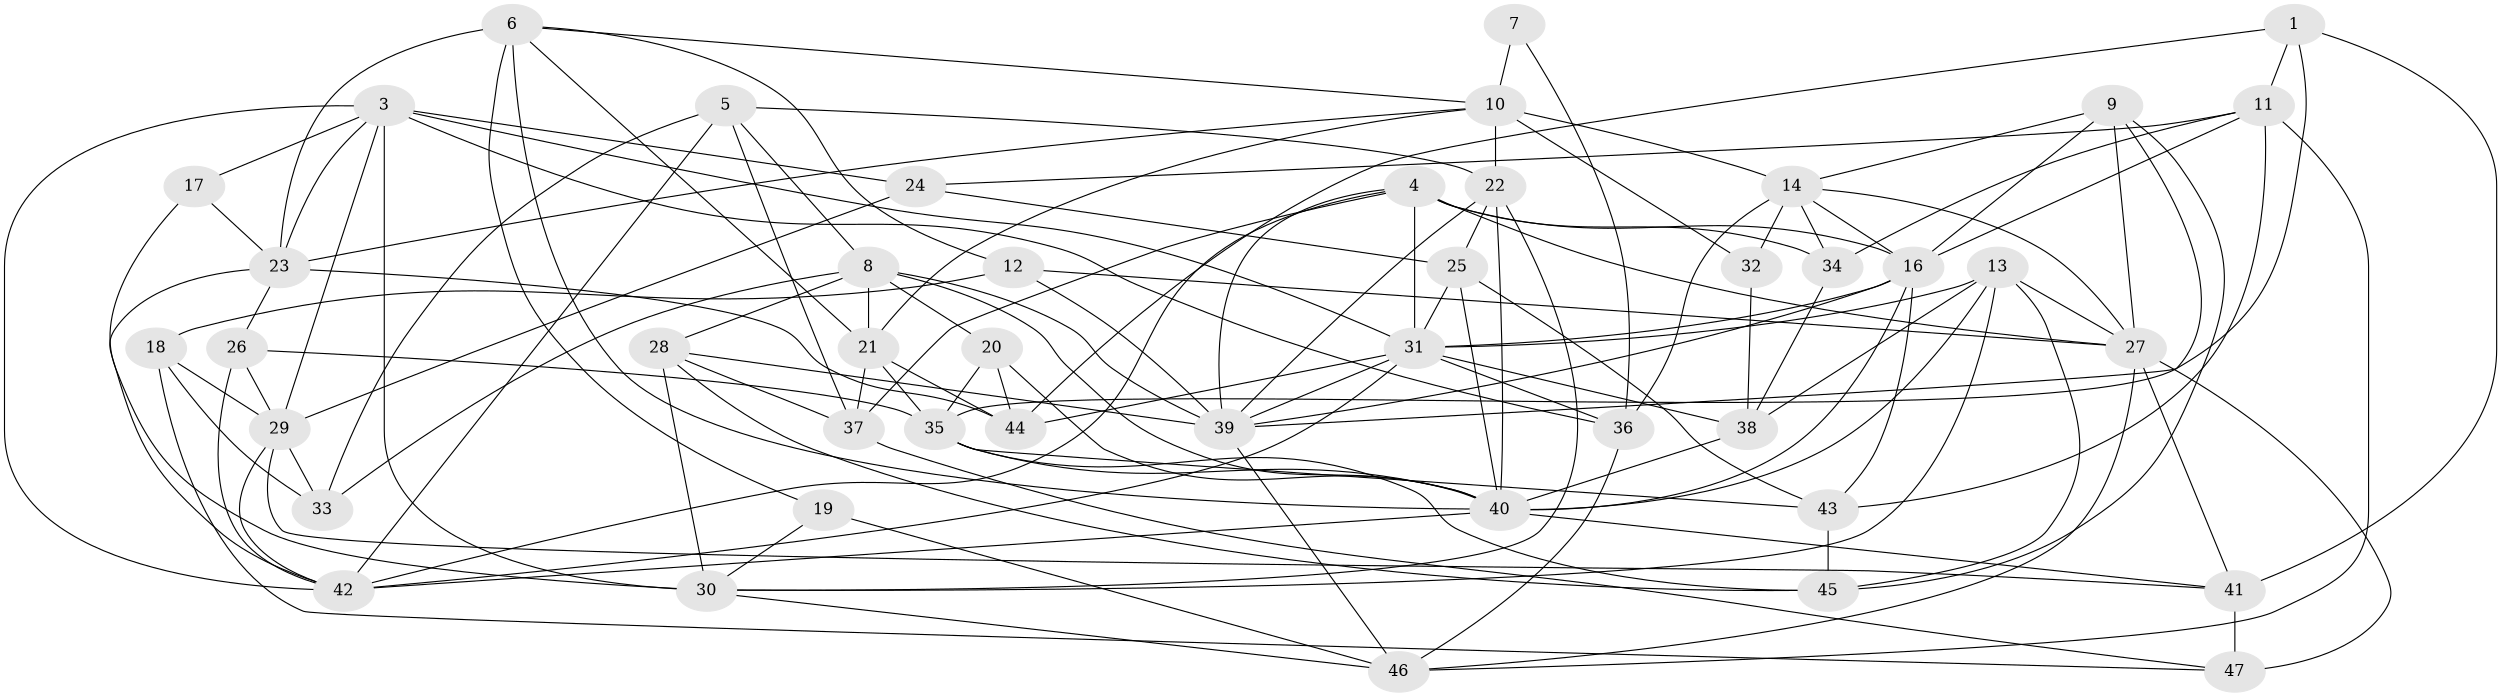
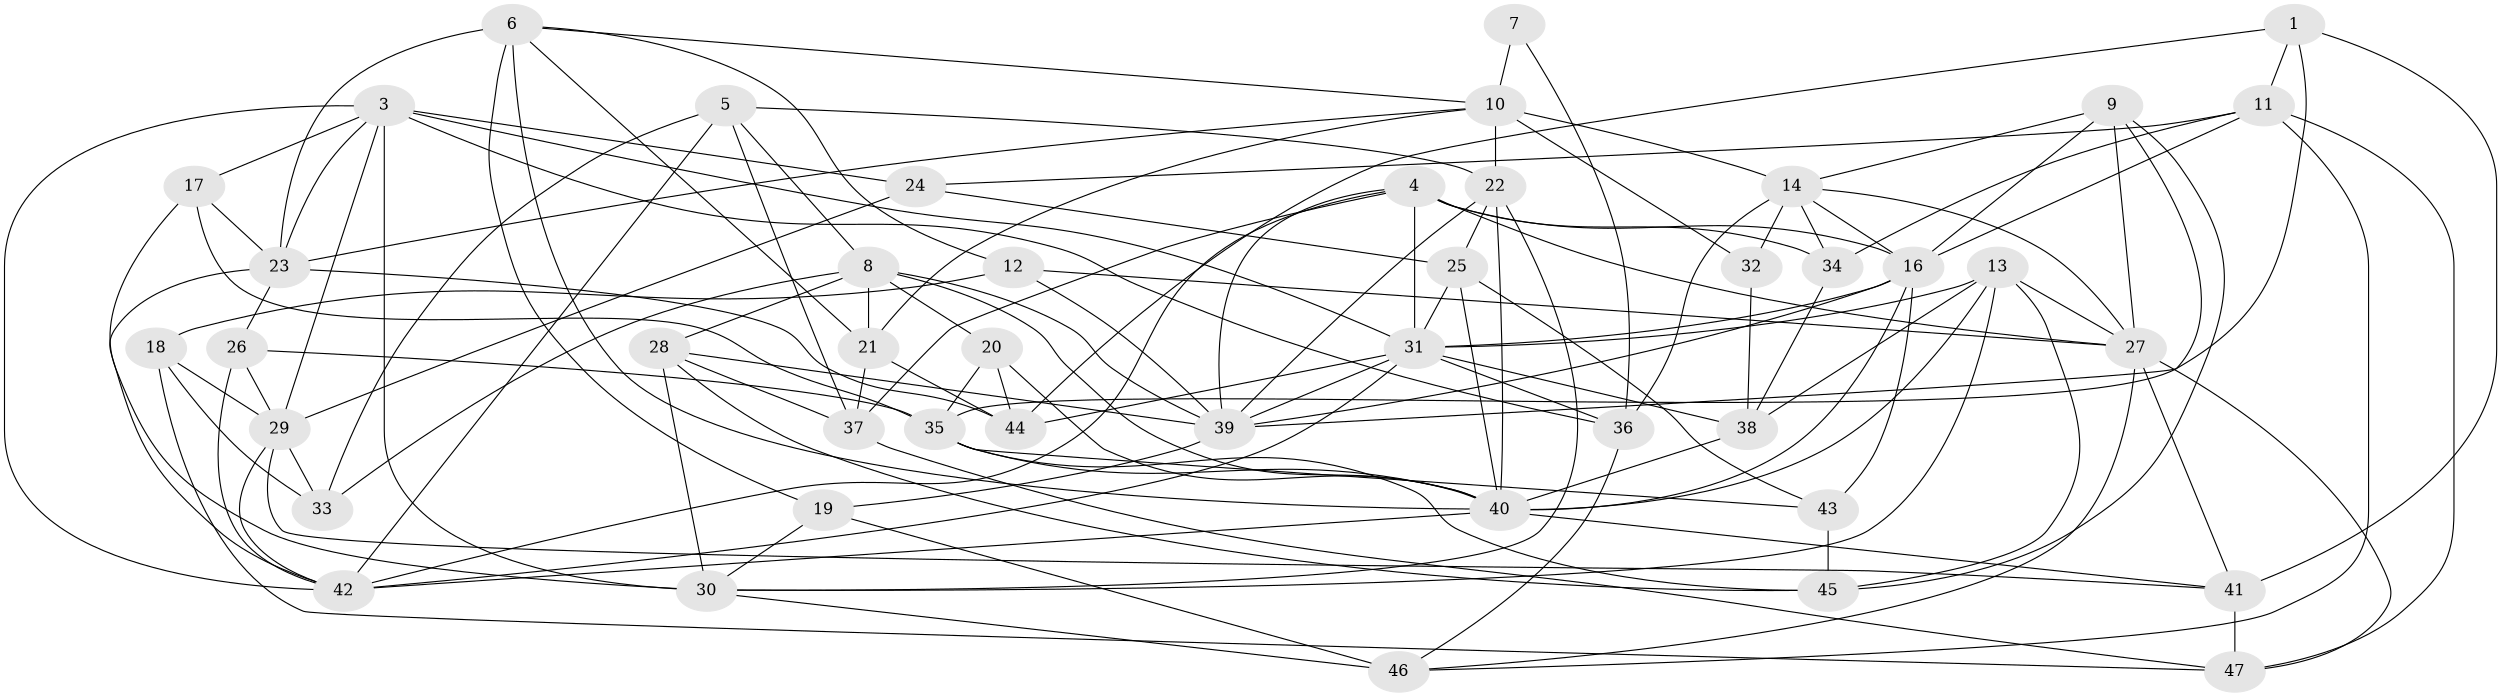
edge "21" -- "35": now "17" -- "35"
edge "11" -- "43": now "11" -- "47"
edge "39" -- "46": now "39" -- "19"
